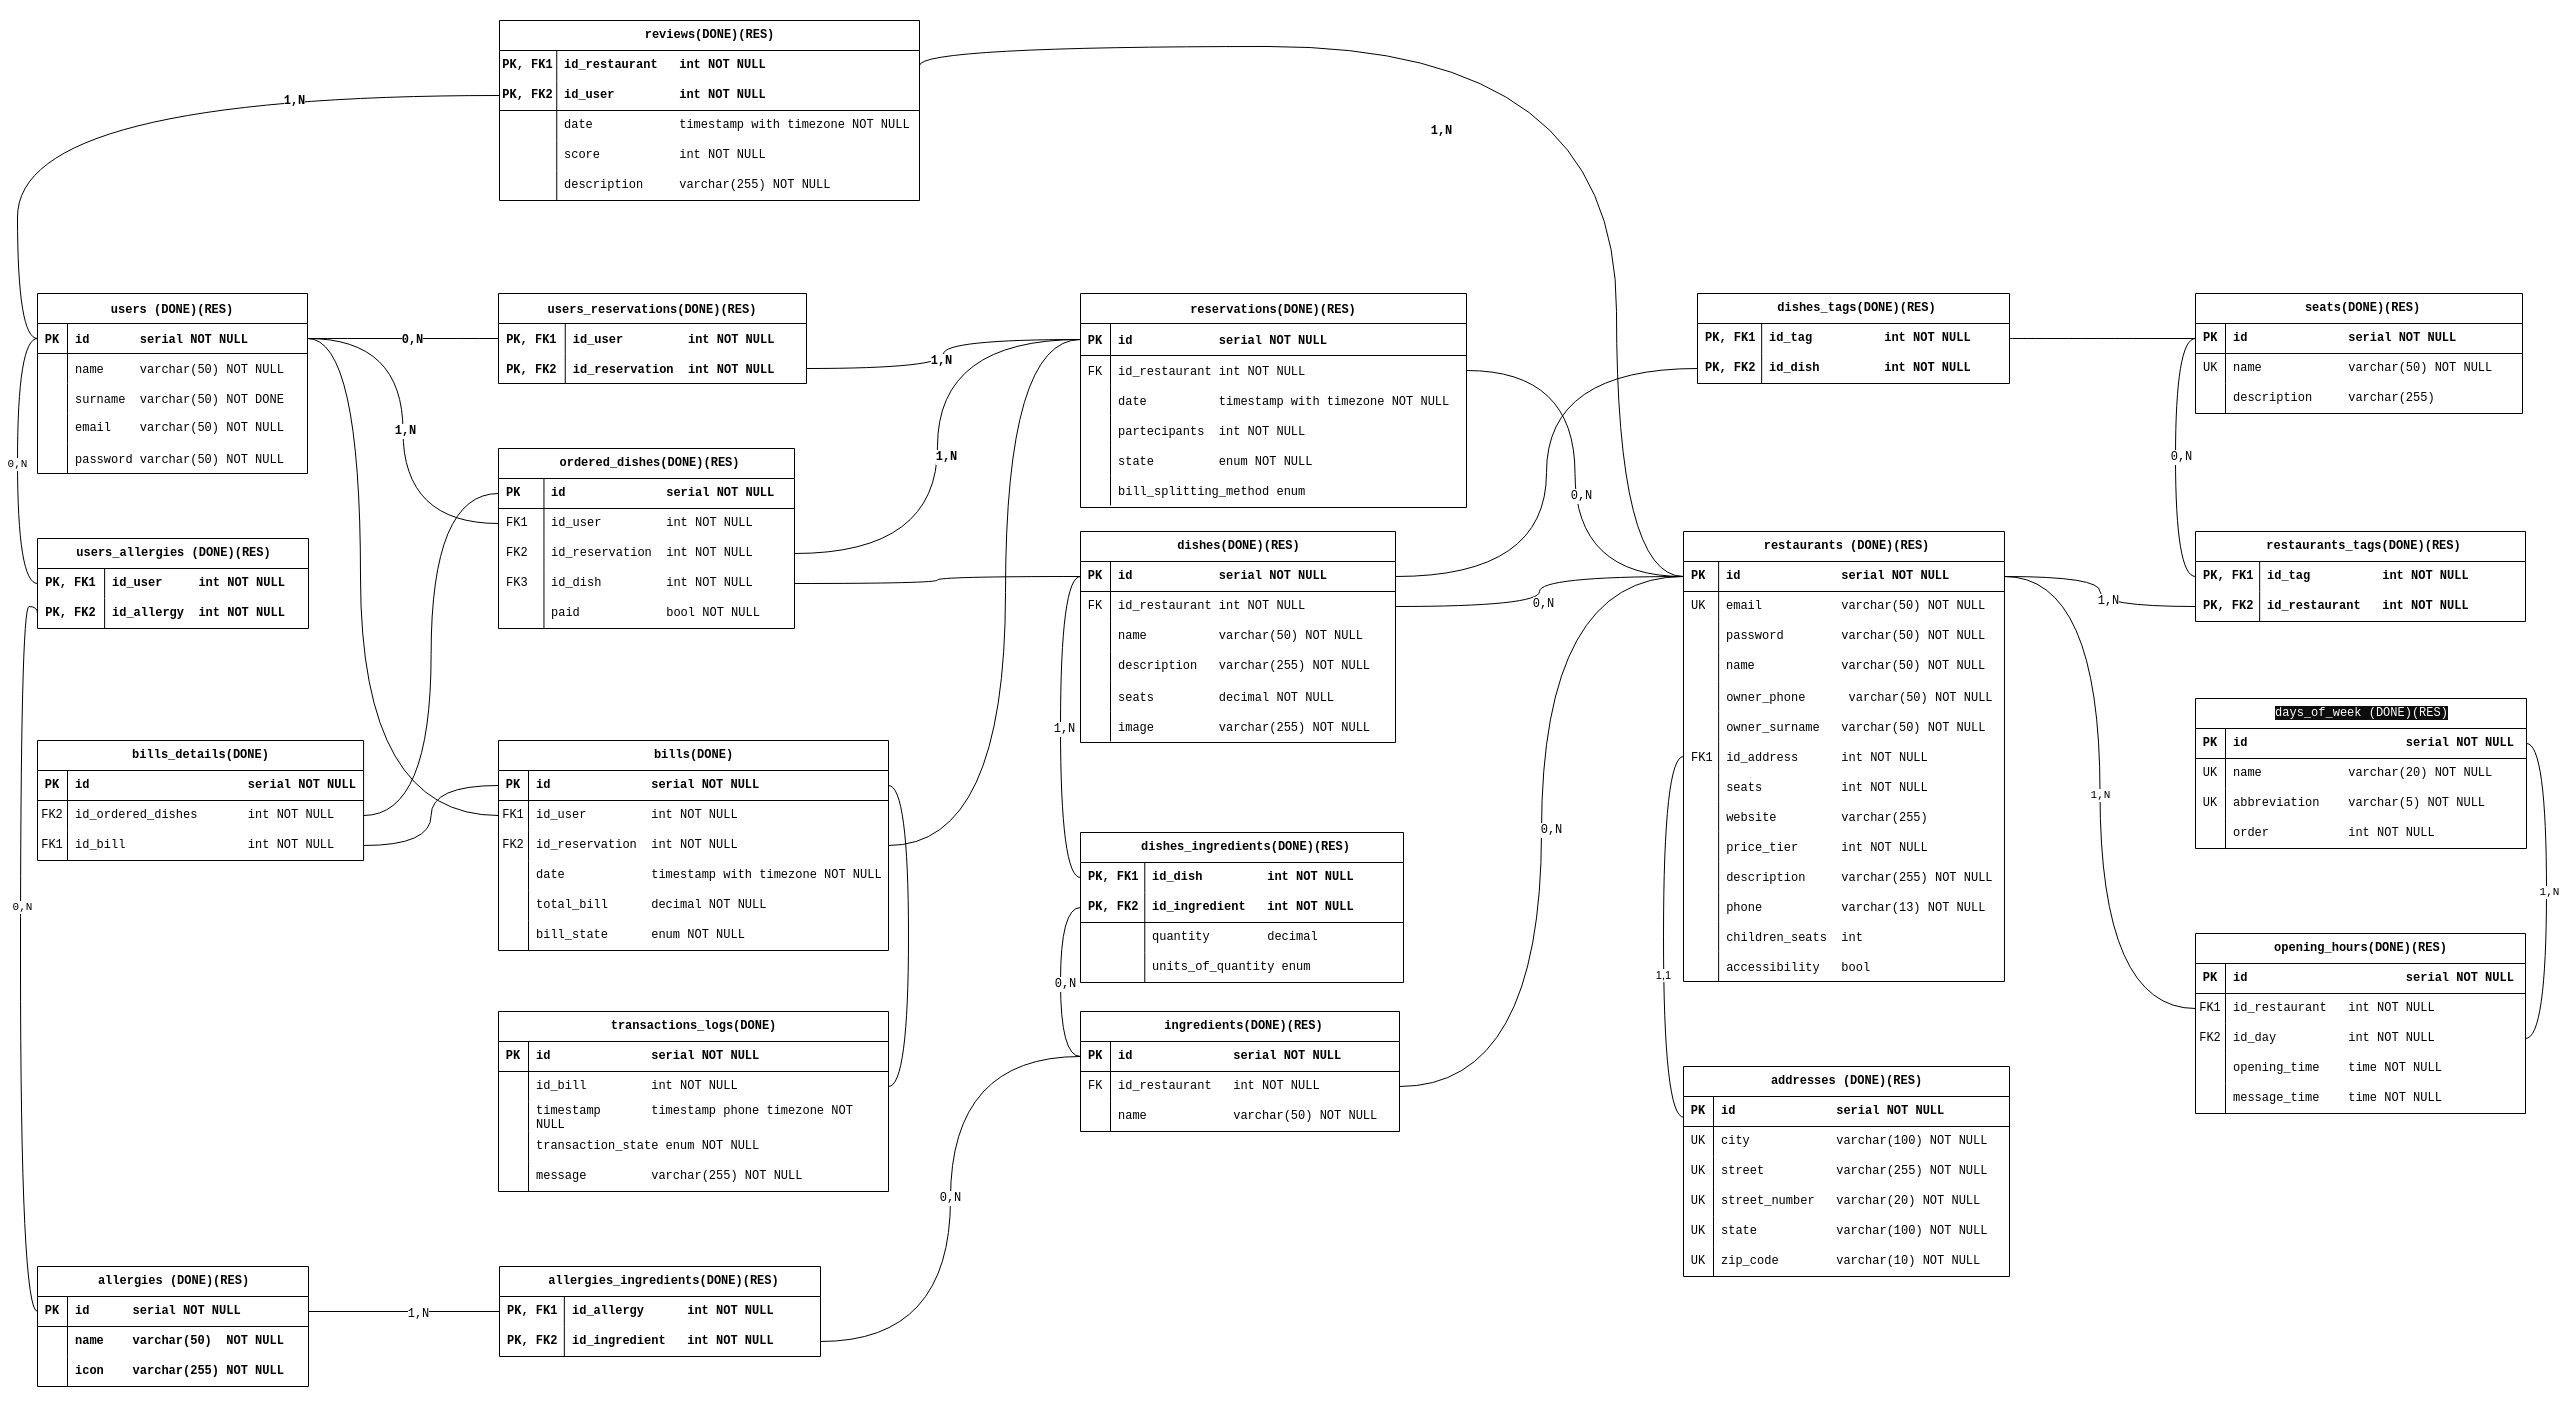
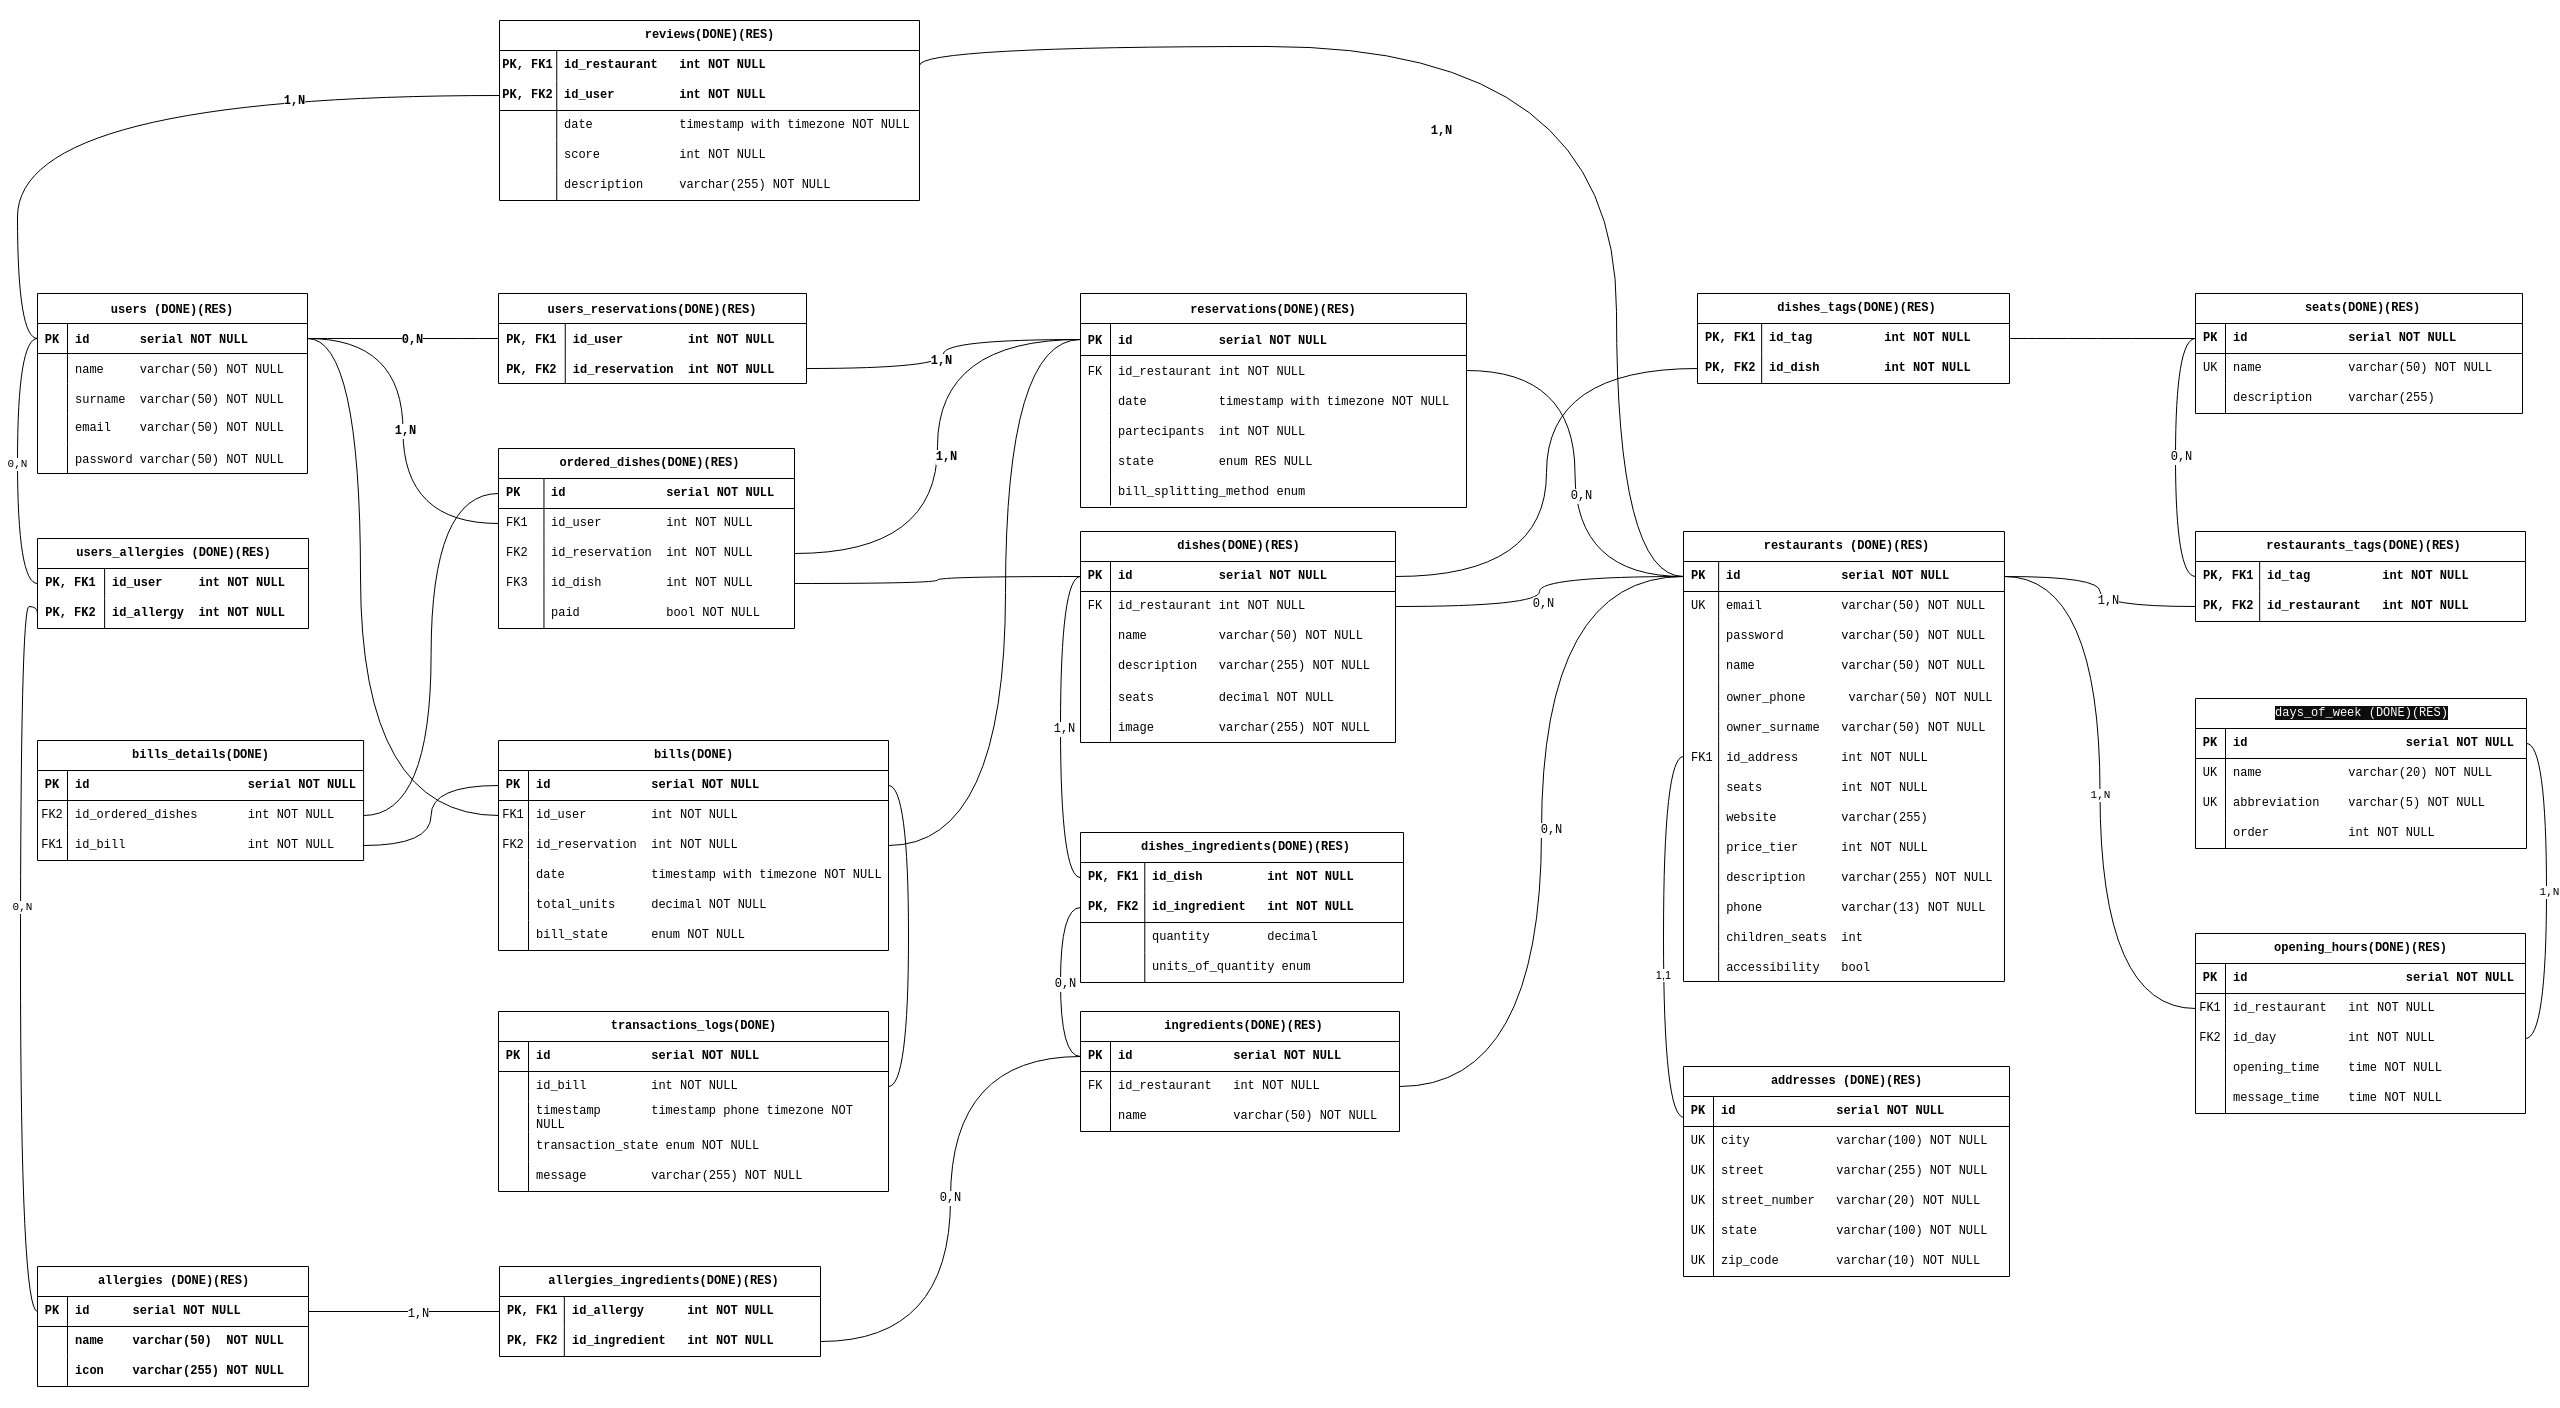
node "surname varchar(50) NOT DONE": label "surname varchar(50) NOT DONE" -> "surname varchar(50) NOT NULL"
node "state enum NOT NULL": label "state enum NOT NULL" -> "state enum RES NULL"
node "total_bill decimal NOT NULL": label "total_bill decimal NOT NULL" -> "total_units decimal NOT NULL"
